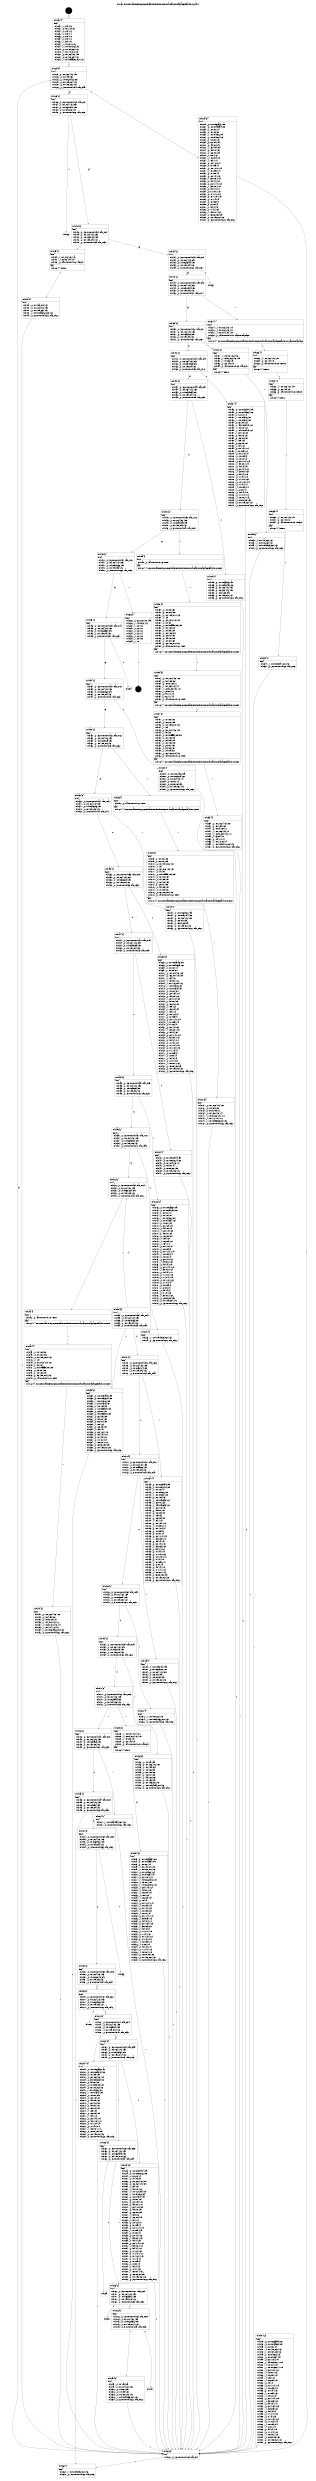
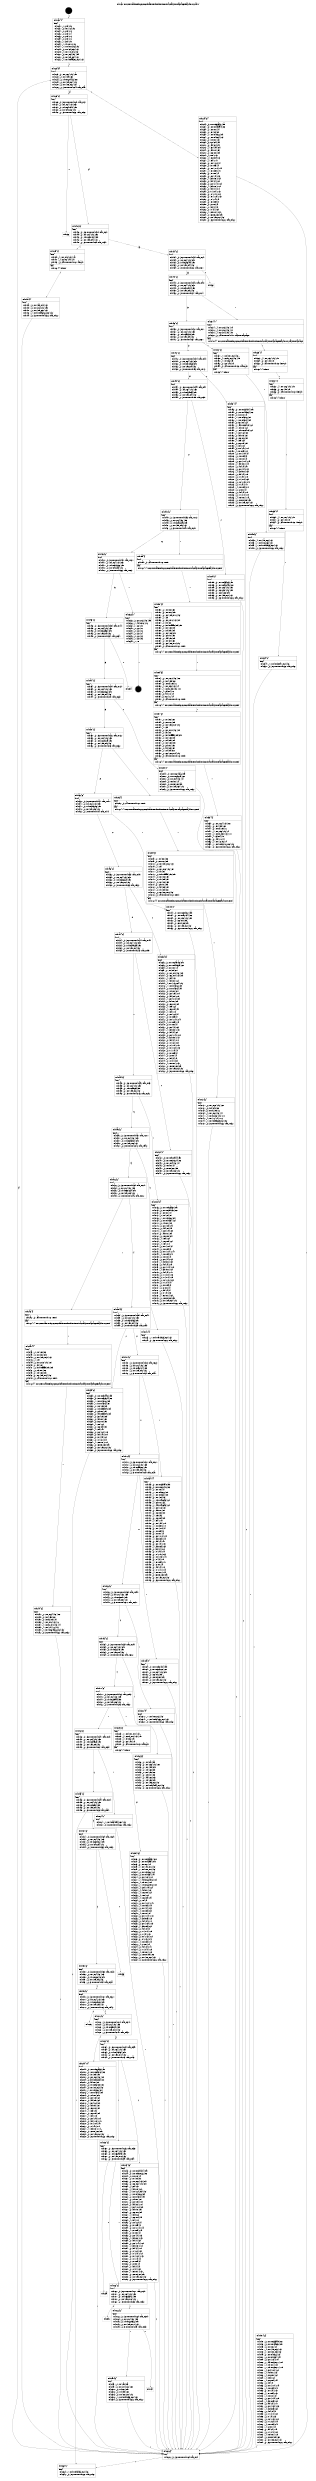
edge "0x401ae4 [28]" -> "0x401ac8 [28]": reversed
